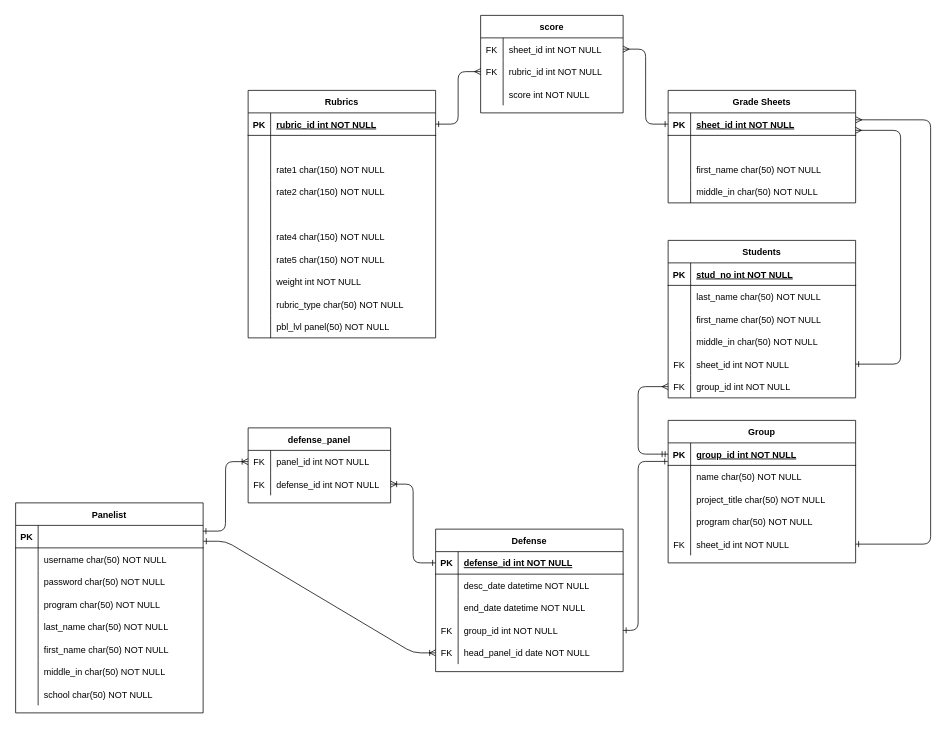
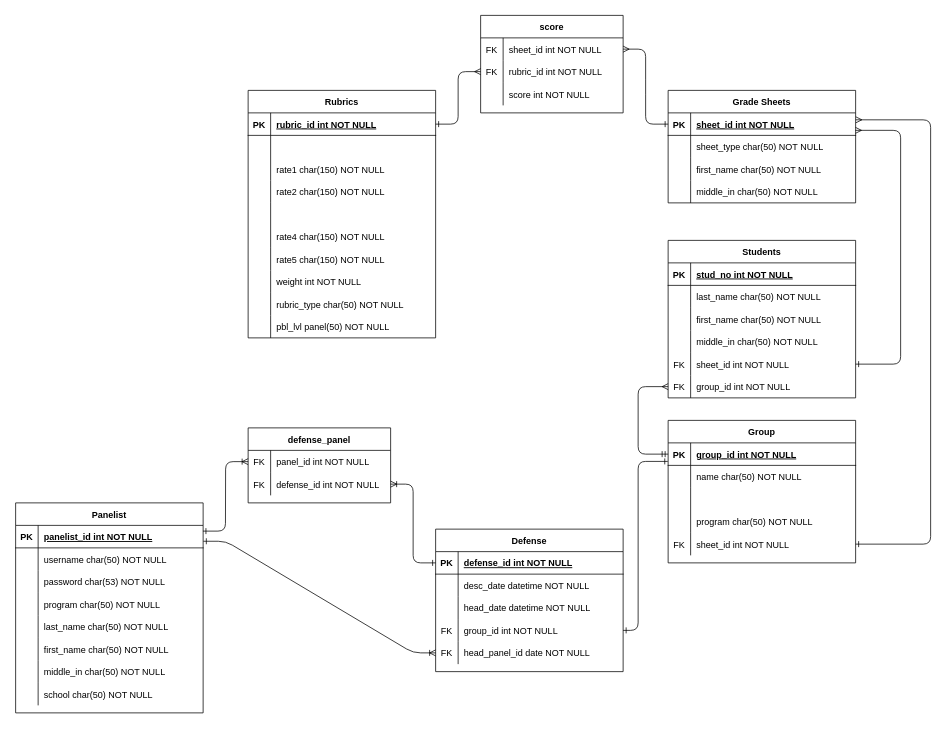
node "sheet_type char(50) NOT NULL": added
node "project_title char(50) NOT NULL": removed
node "panelist_id int NOT NULL": added
node "password char(50) NOT NULL": label "password char(50) NOT NULL" -> "password char(53) NOT NULL"
node "end_date datetime NOT NULL": label "end_date datetime NOT NULL" -> "head_date datetime NOT NULL"
